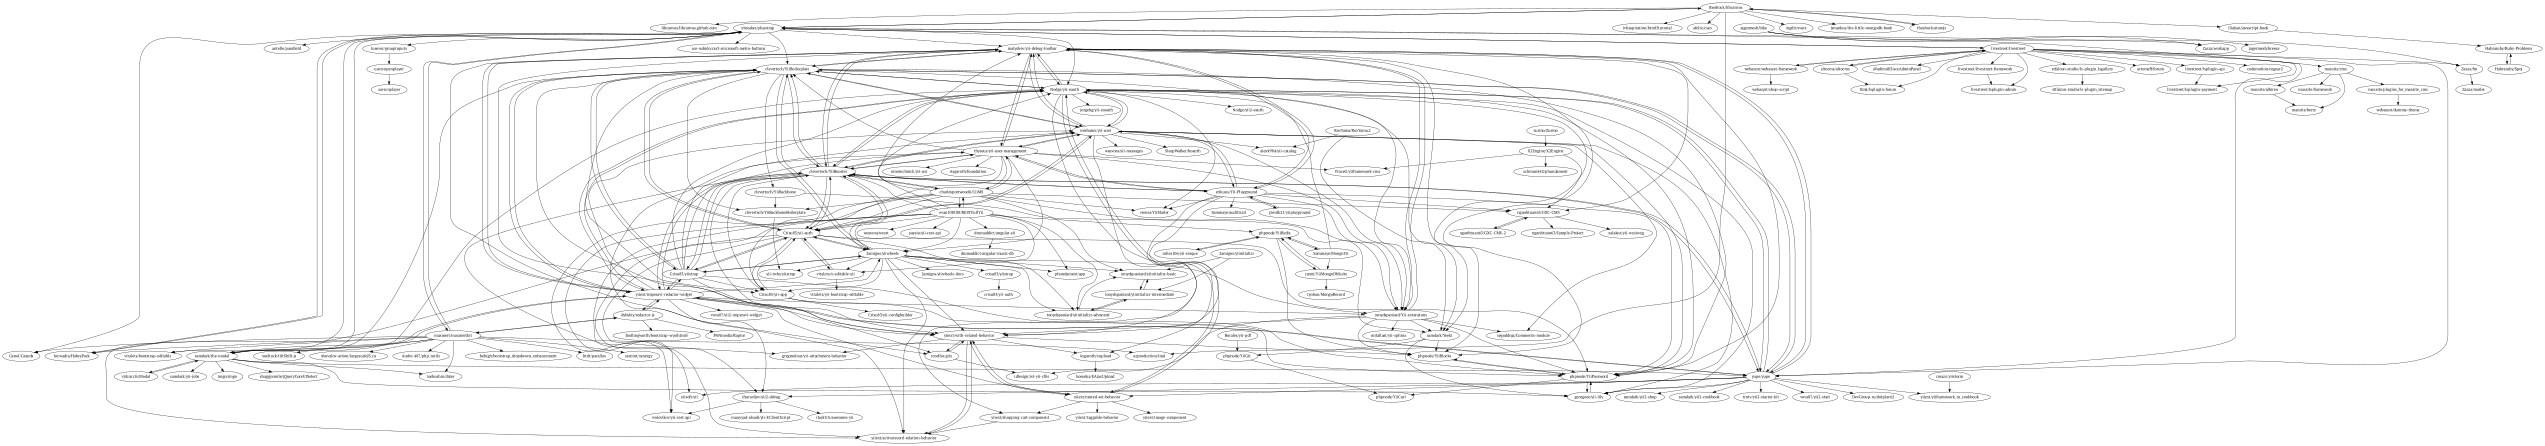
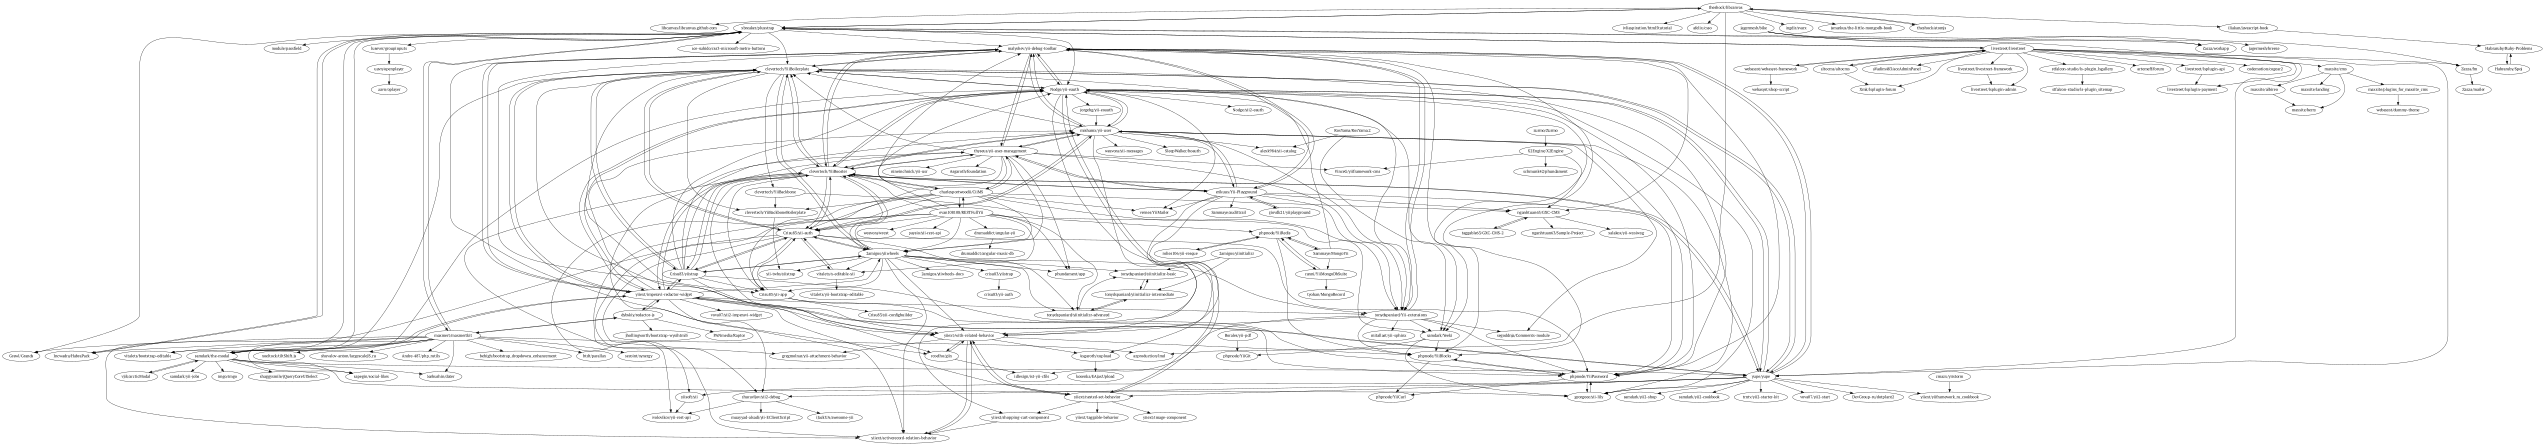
node "antelle/passfield": label "antelle/passfield" -> "module/passfield"
node "maxsite/framework": label "maxsite/framework" -> "maxsite/landing"
edge "clevertech/YiiBoilerplate" -> "mishamx/yii-user": now "jorgebg/yii-eoauth" -> "mishamx/yii-user"
edge "thyseus/yii-user-management" -> "phundament/app": added
edge "charlesportwoodii/CiiMS" -> "tonydspaniard/yiinitializr-basic": now "charlesportwoodii/CiiMS" -> "2amigos/yiiwheels"
node "nganhtuan63/GXC-CMS-2": label "nganhtuan63/GXC-CMS-2" -> "taggable63/GXC-CMS-2"
edge "evan108108/RESTFullYii" -> "ivolovikov/yii-rest-api": now "yiisoft/yii" -> "ivolovikov/yii-rest-api"
edge "phpnode/YiiGit" -> "phpnode/YiiCurl": now "phpnode/YiiBlocks" -> "phpnode/YiiCurl"
node "sapegin/social-likes": added
